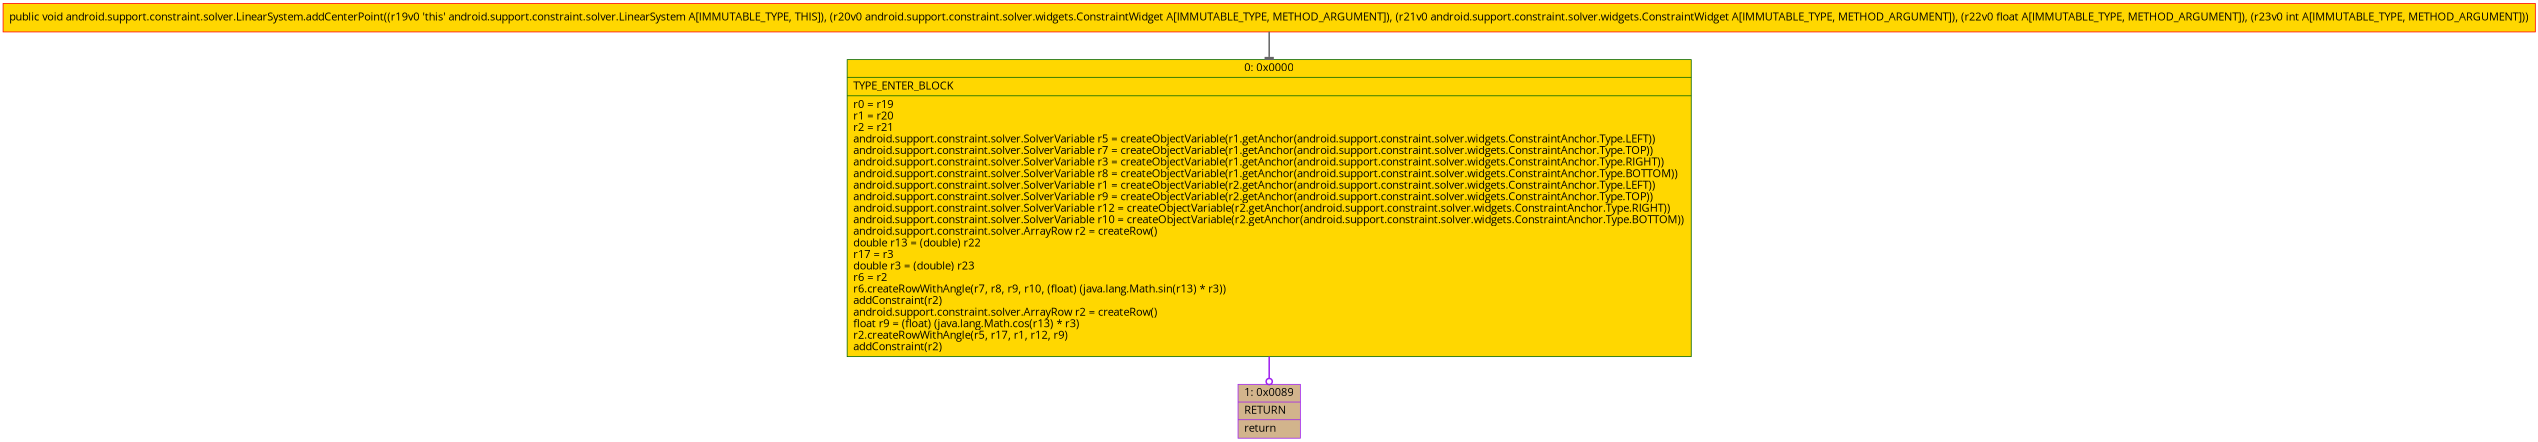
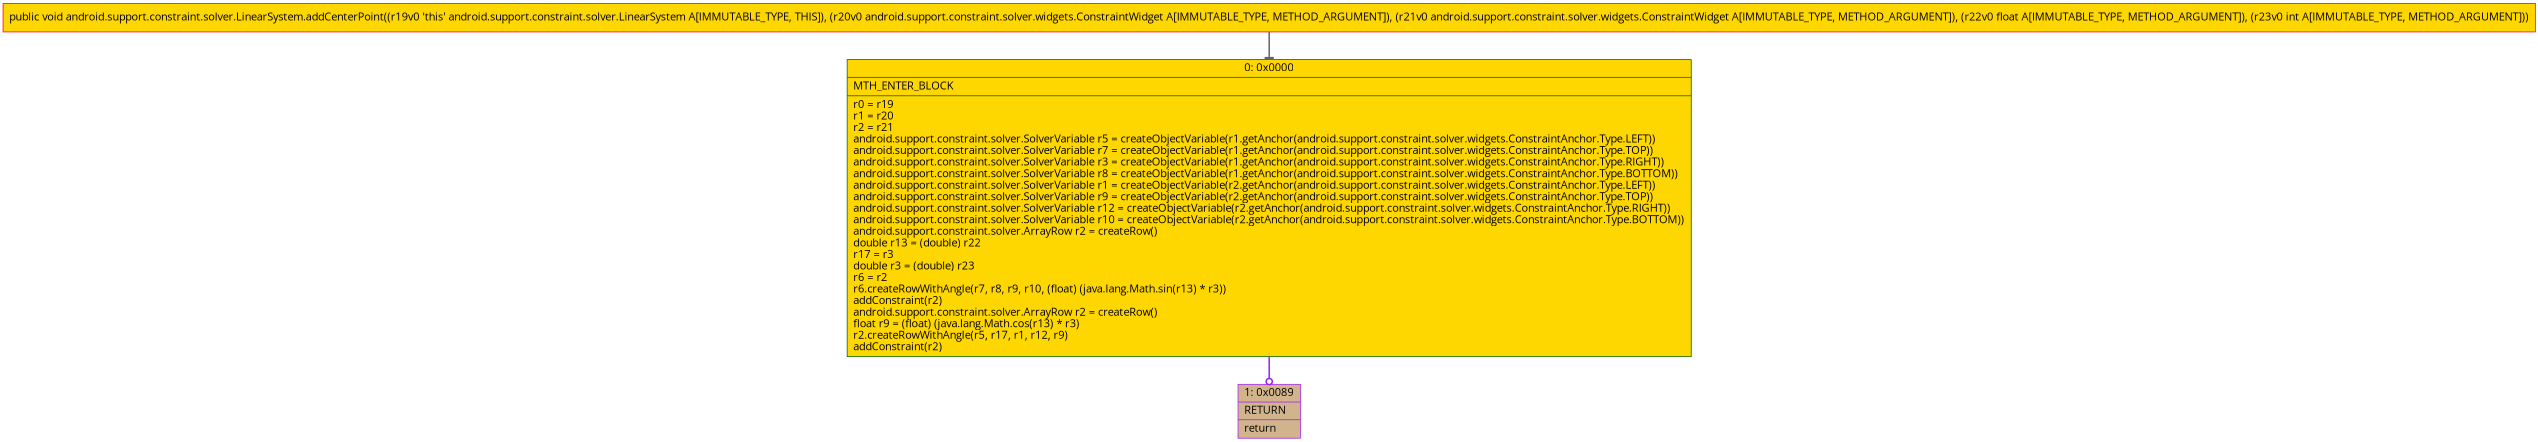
node "0: 0x0000": text "TYPE_ENTER_BLOCK" -> "MTH_ENTER_BLOCK"
